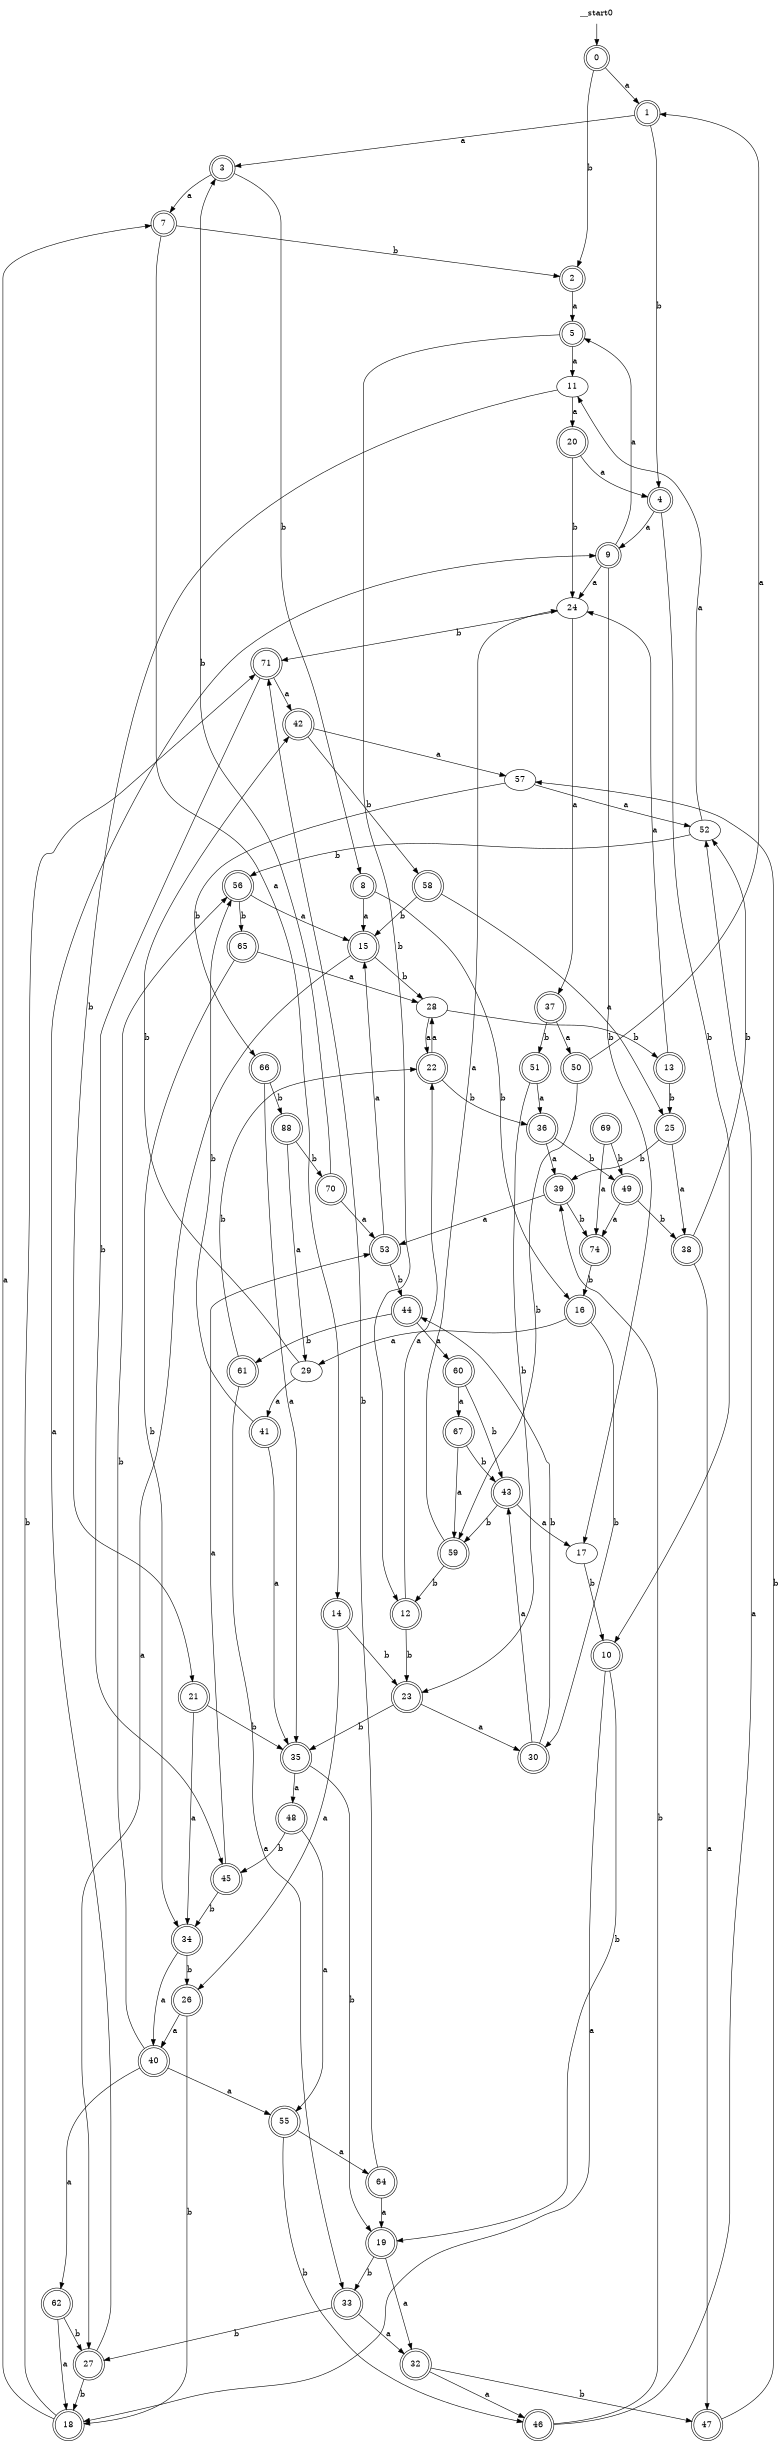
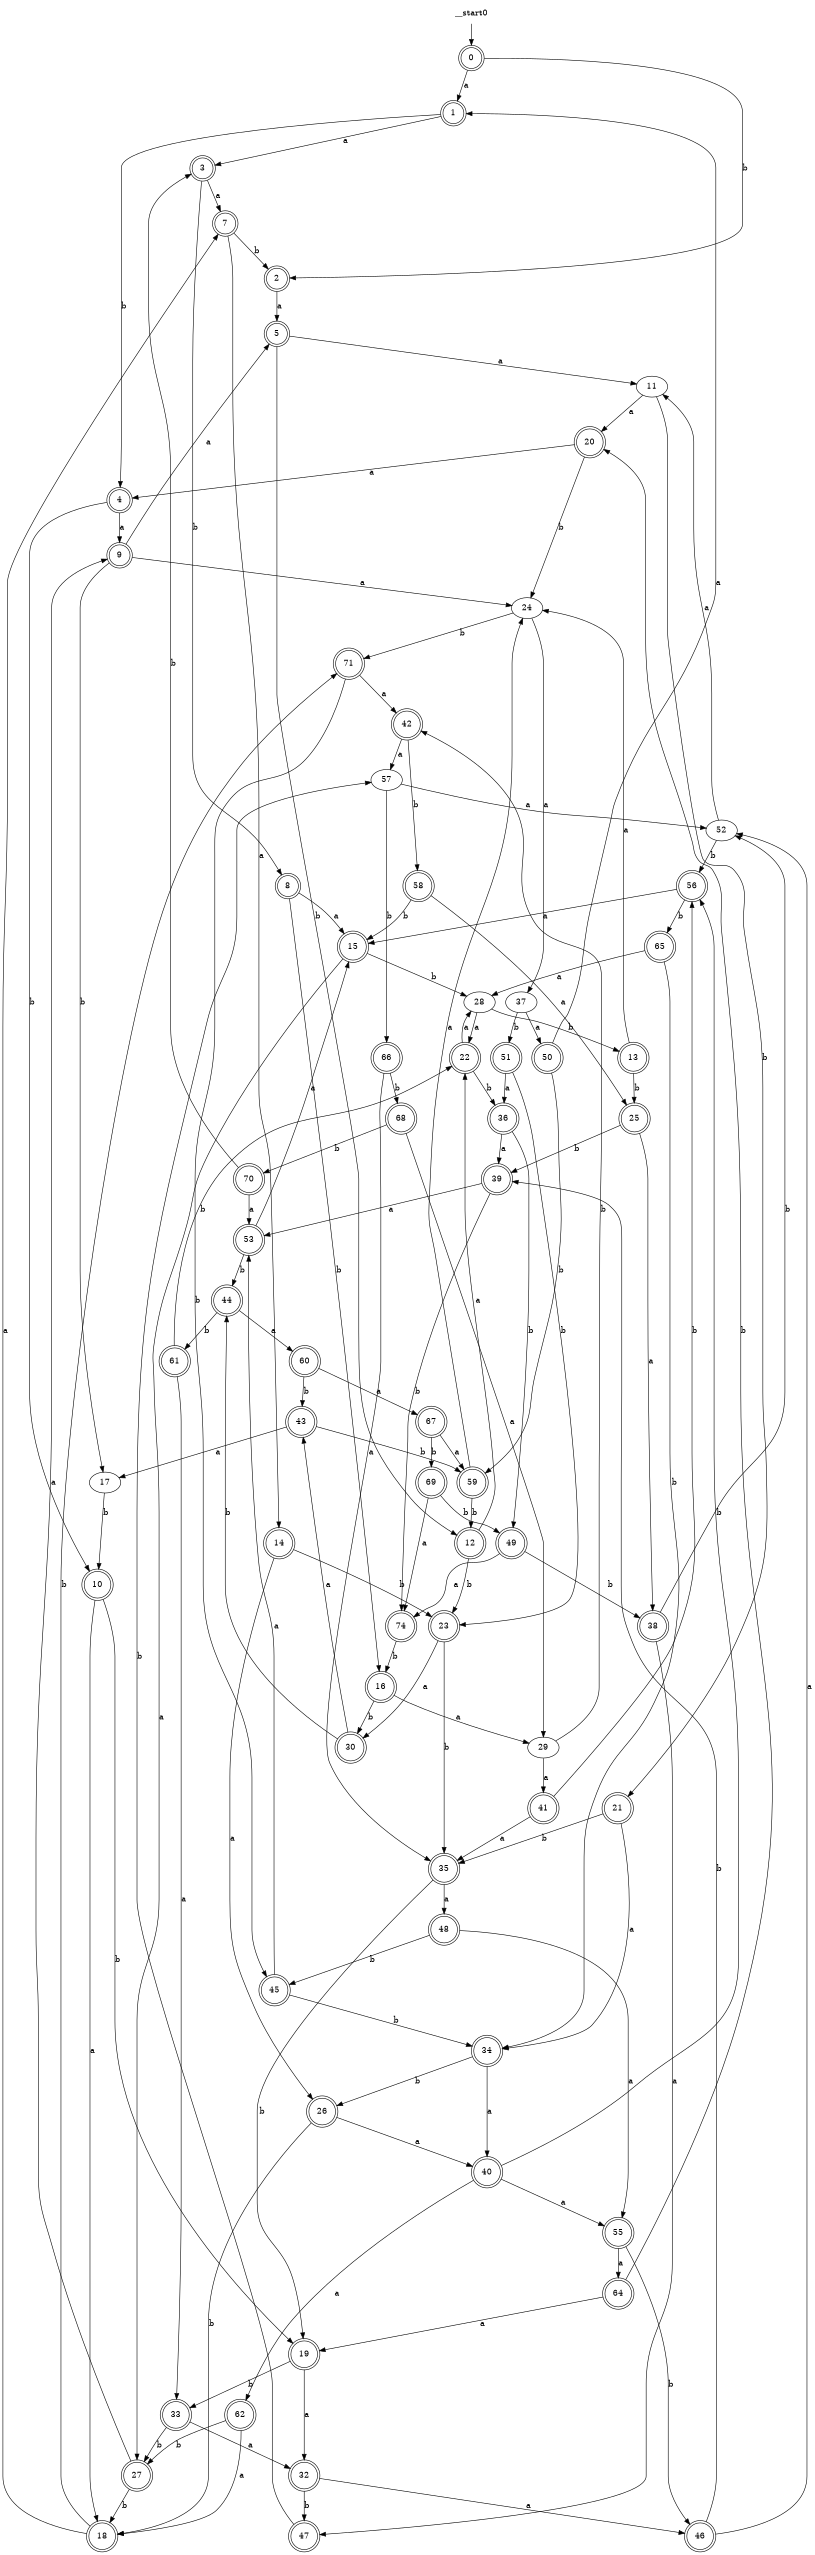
node "37": shape doublecircle -> ellipse
node "88": label "88" -> "68"
edge "64" -> "71": now "64" -> "20"
edge "67" -> "43": now "67" -> "69"
